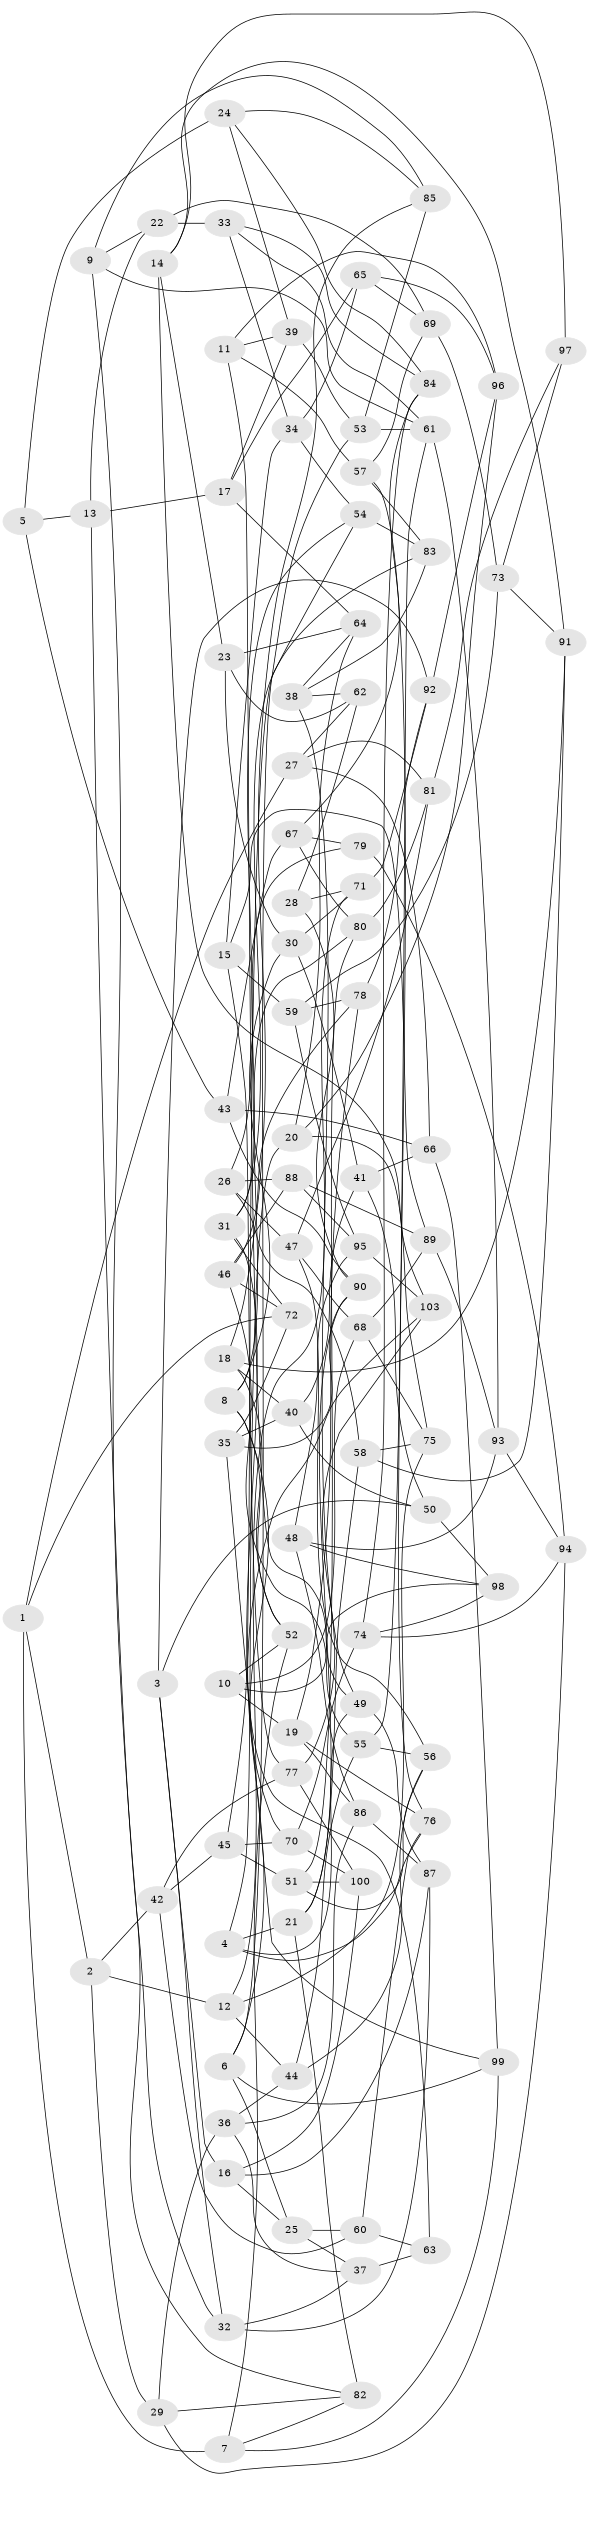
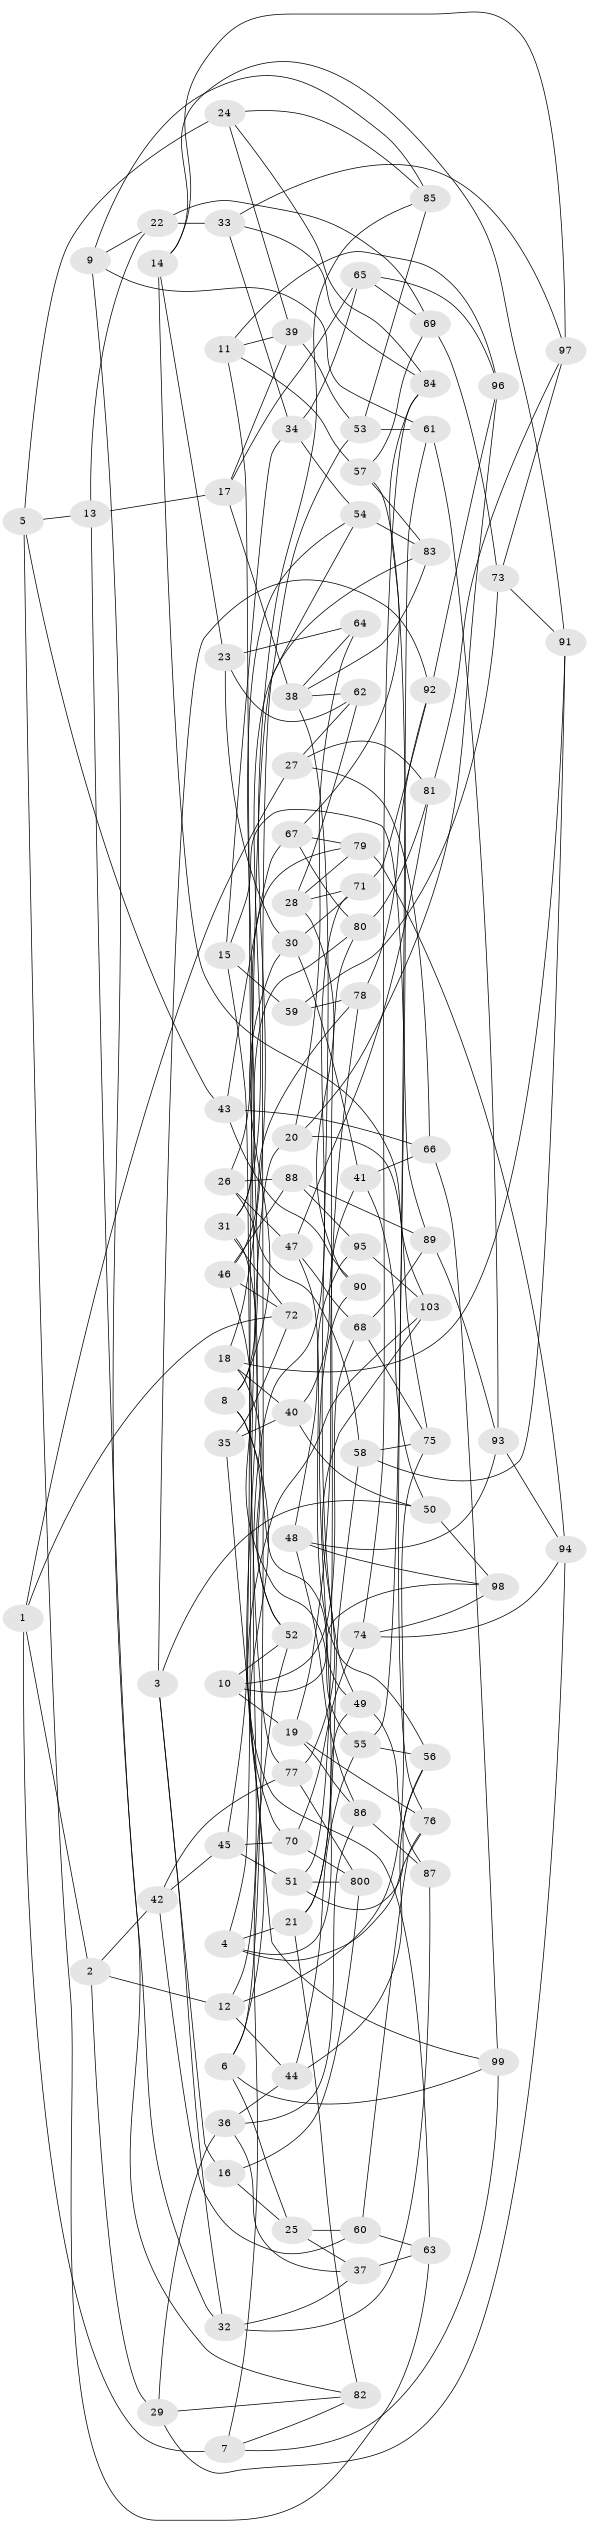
edge "33" -- "61": now "33" -- "97"
edge "17" -- "64": now "17" -- "38"
edge "79" -- "28": added
edge "59" -- "95": removed
edge "90" -- "35": removed
edge "5" -- "63": added
node "100": label "100" -> "800"
edge "87" -- "16": removed
